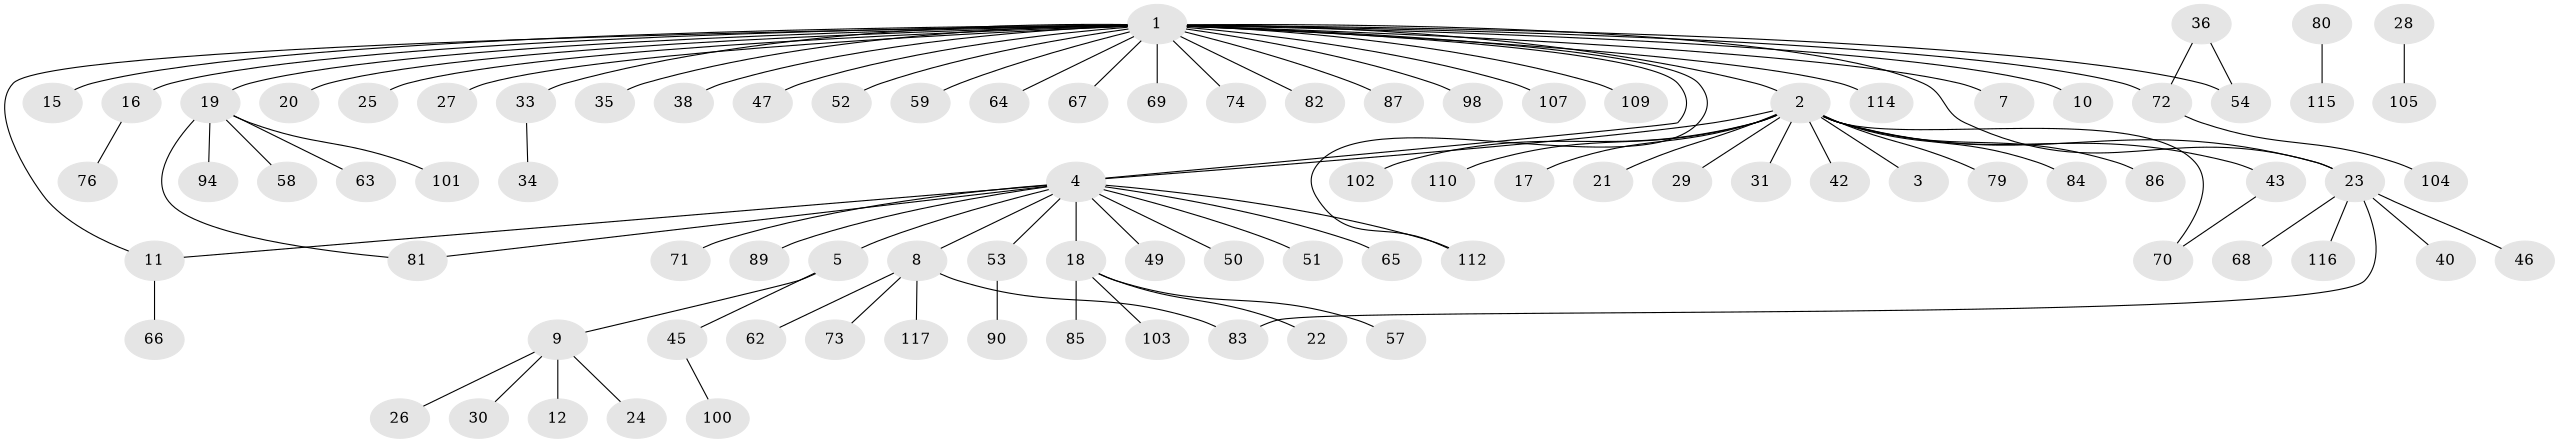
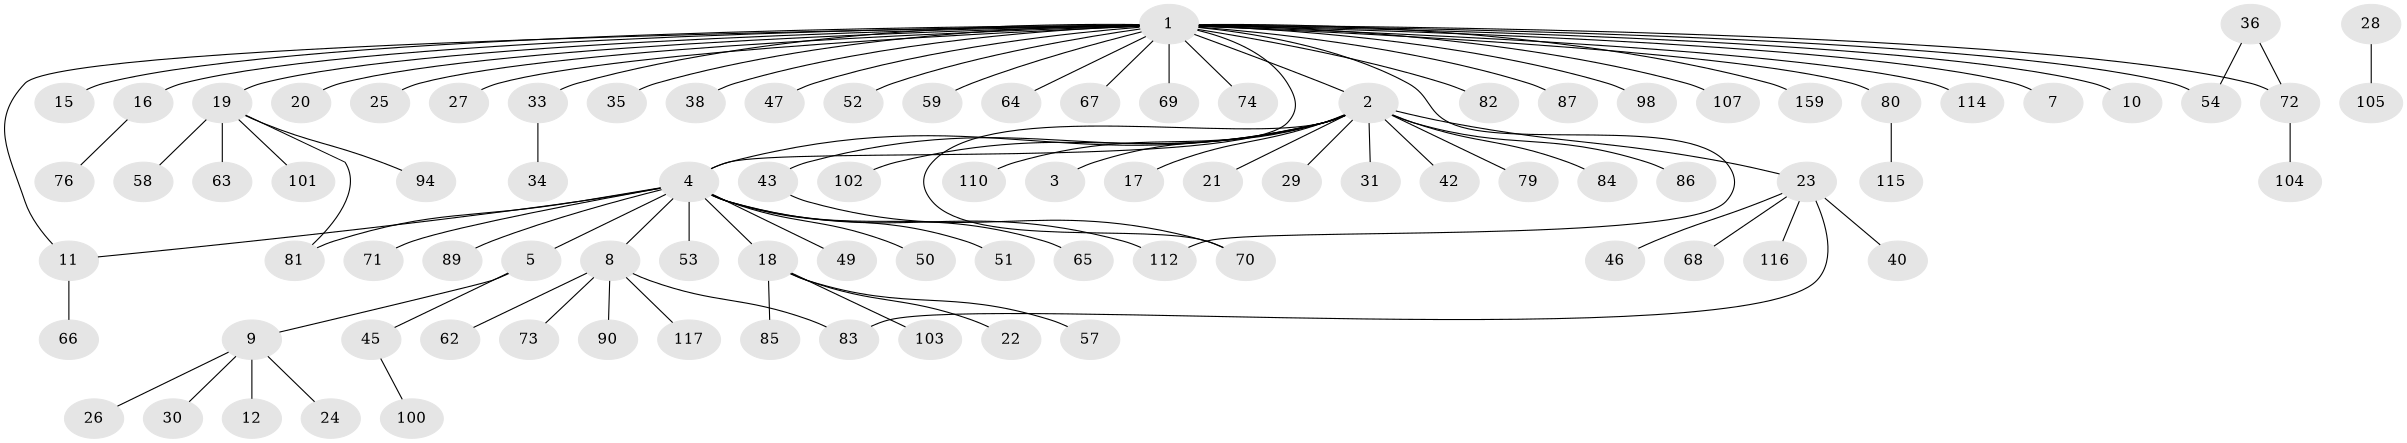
edge "1" -- "23": now "1" -- "80"
node "109": label "109" -> "159"
edge "53" -- "90": now "8" -- "90"
